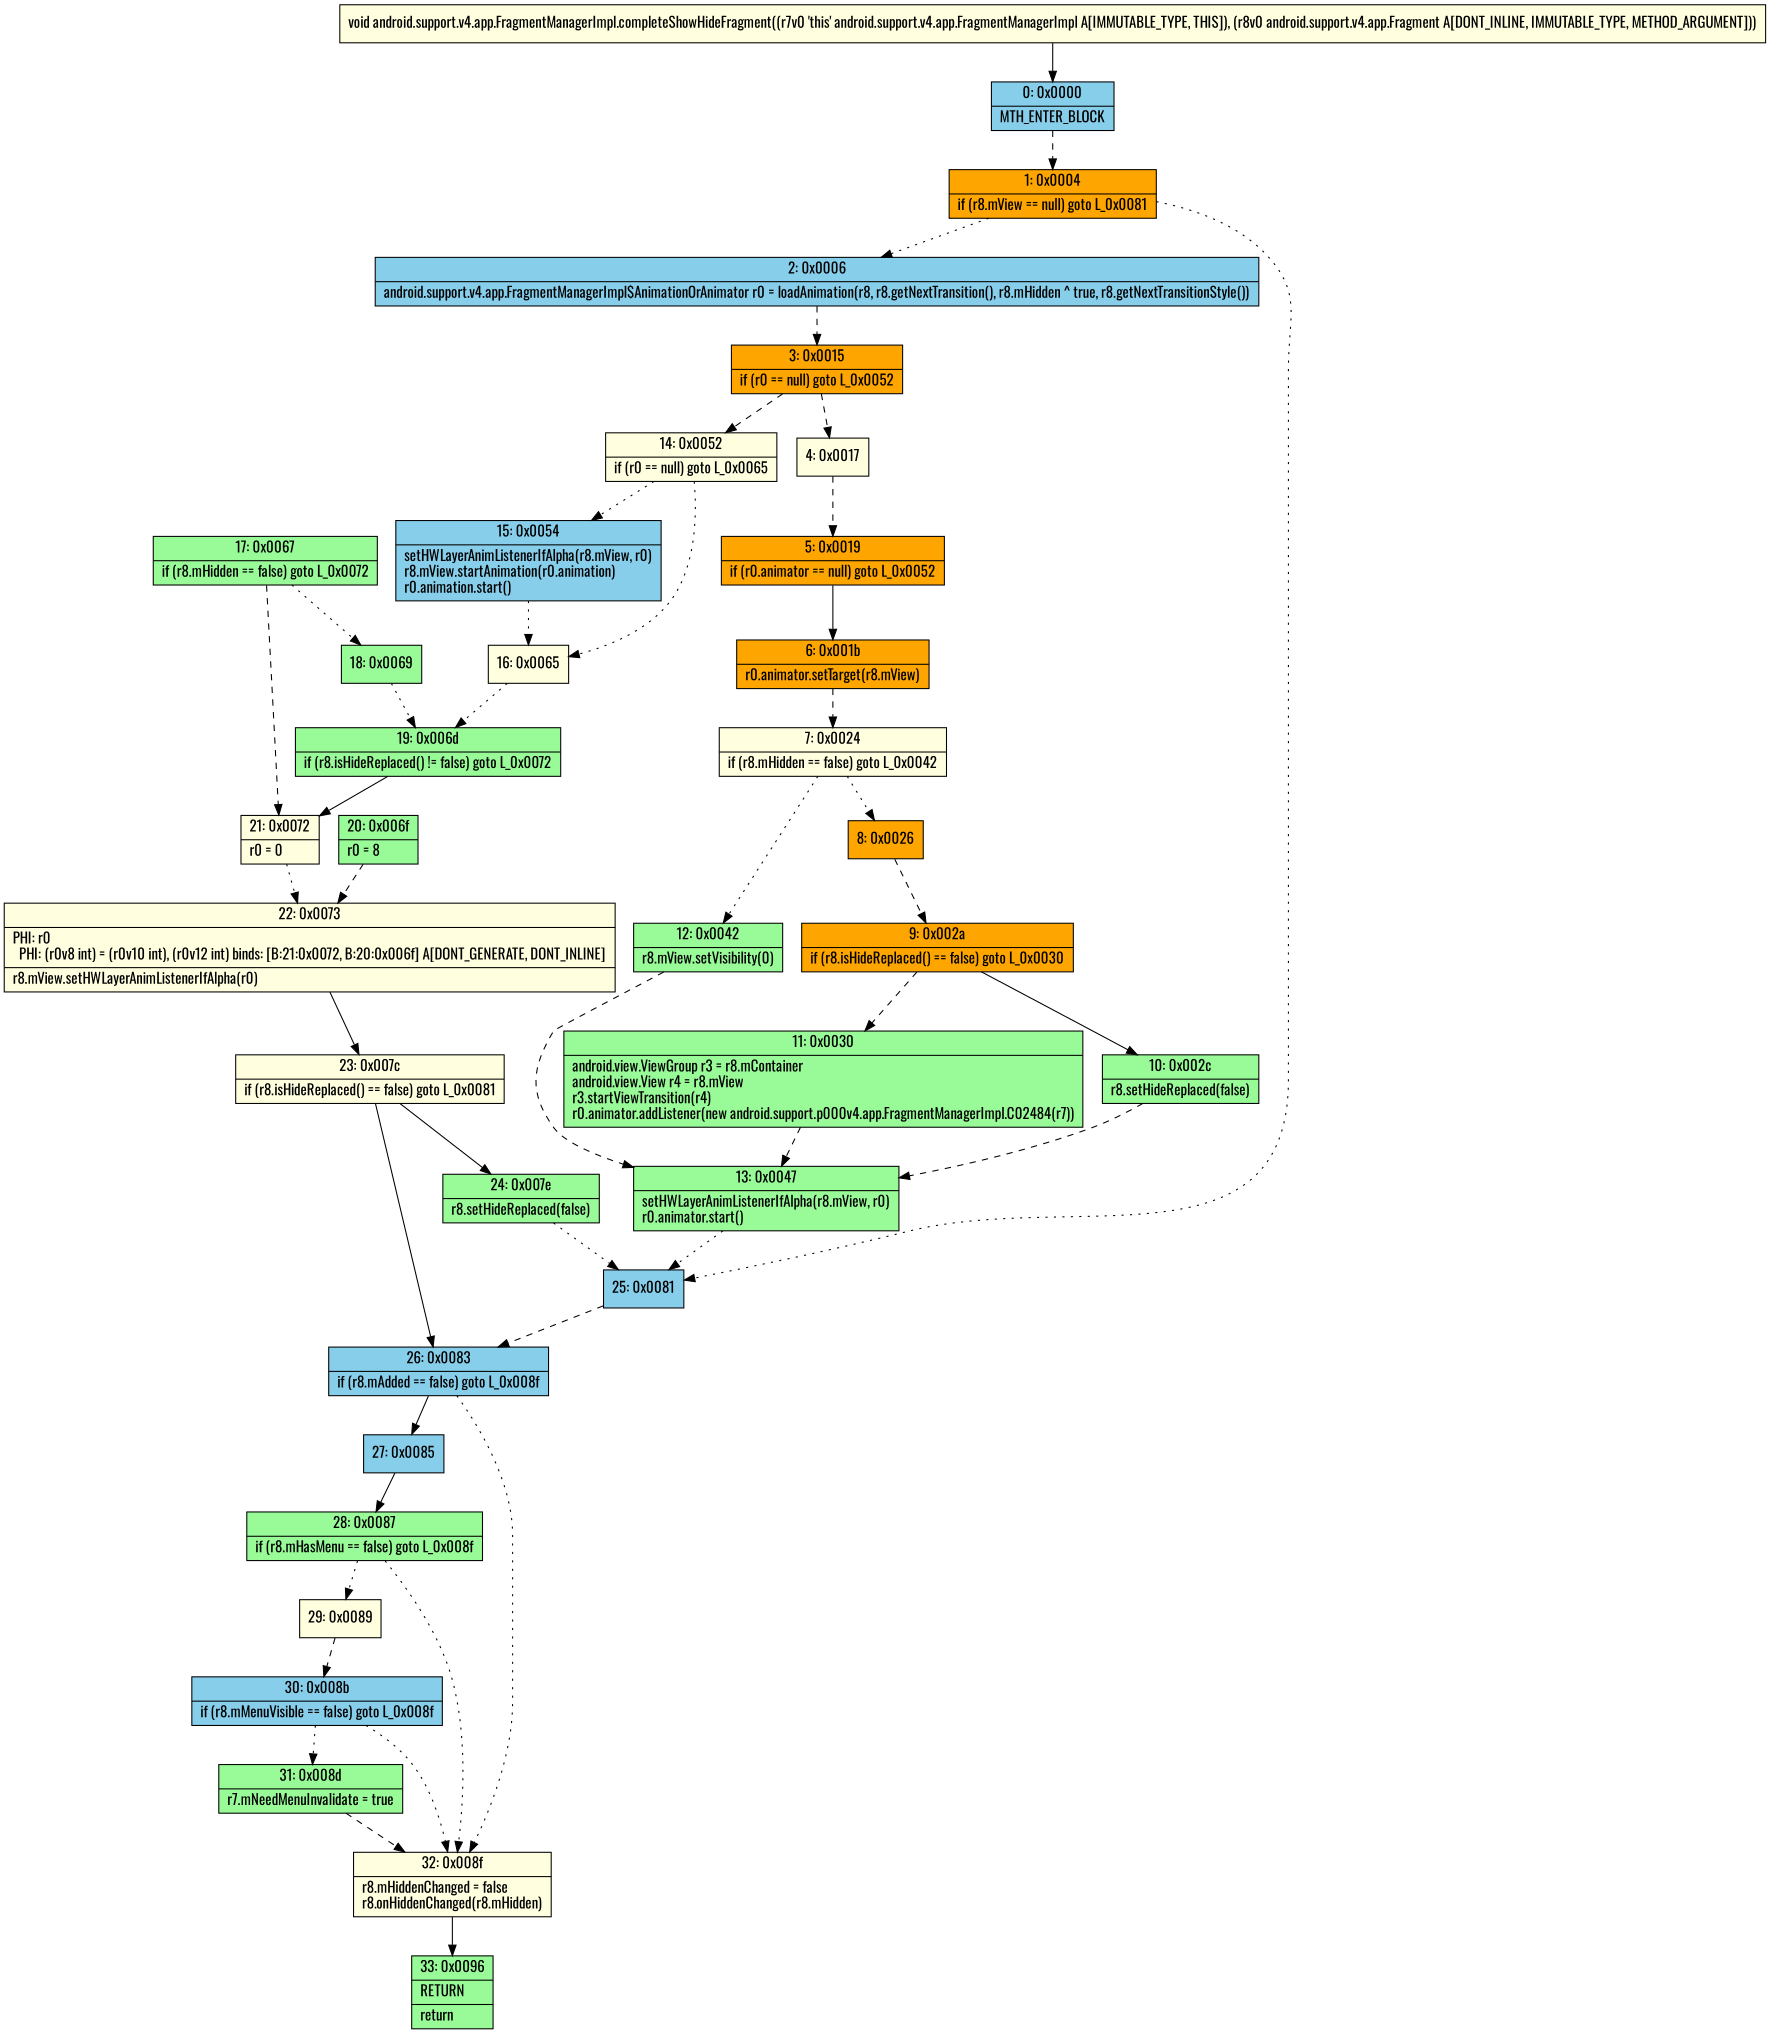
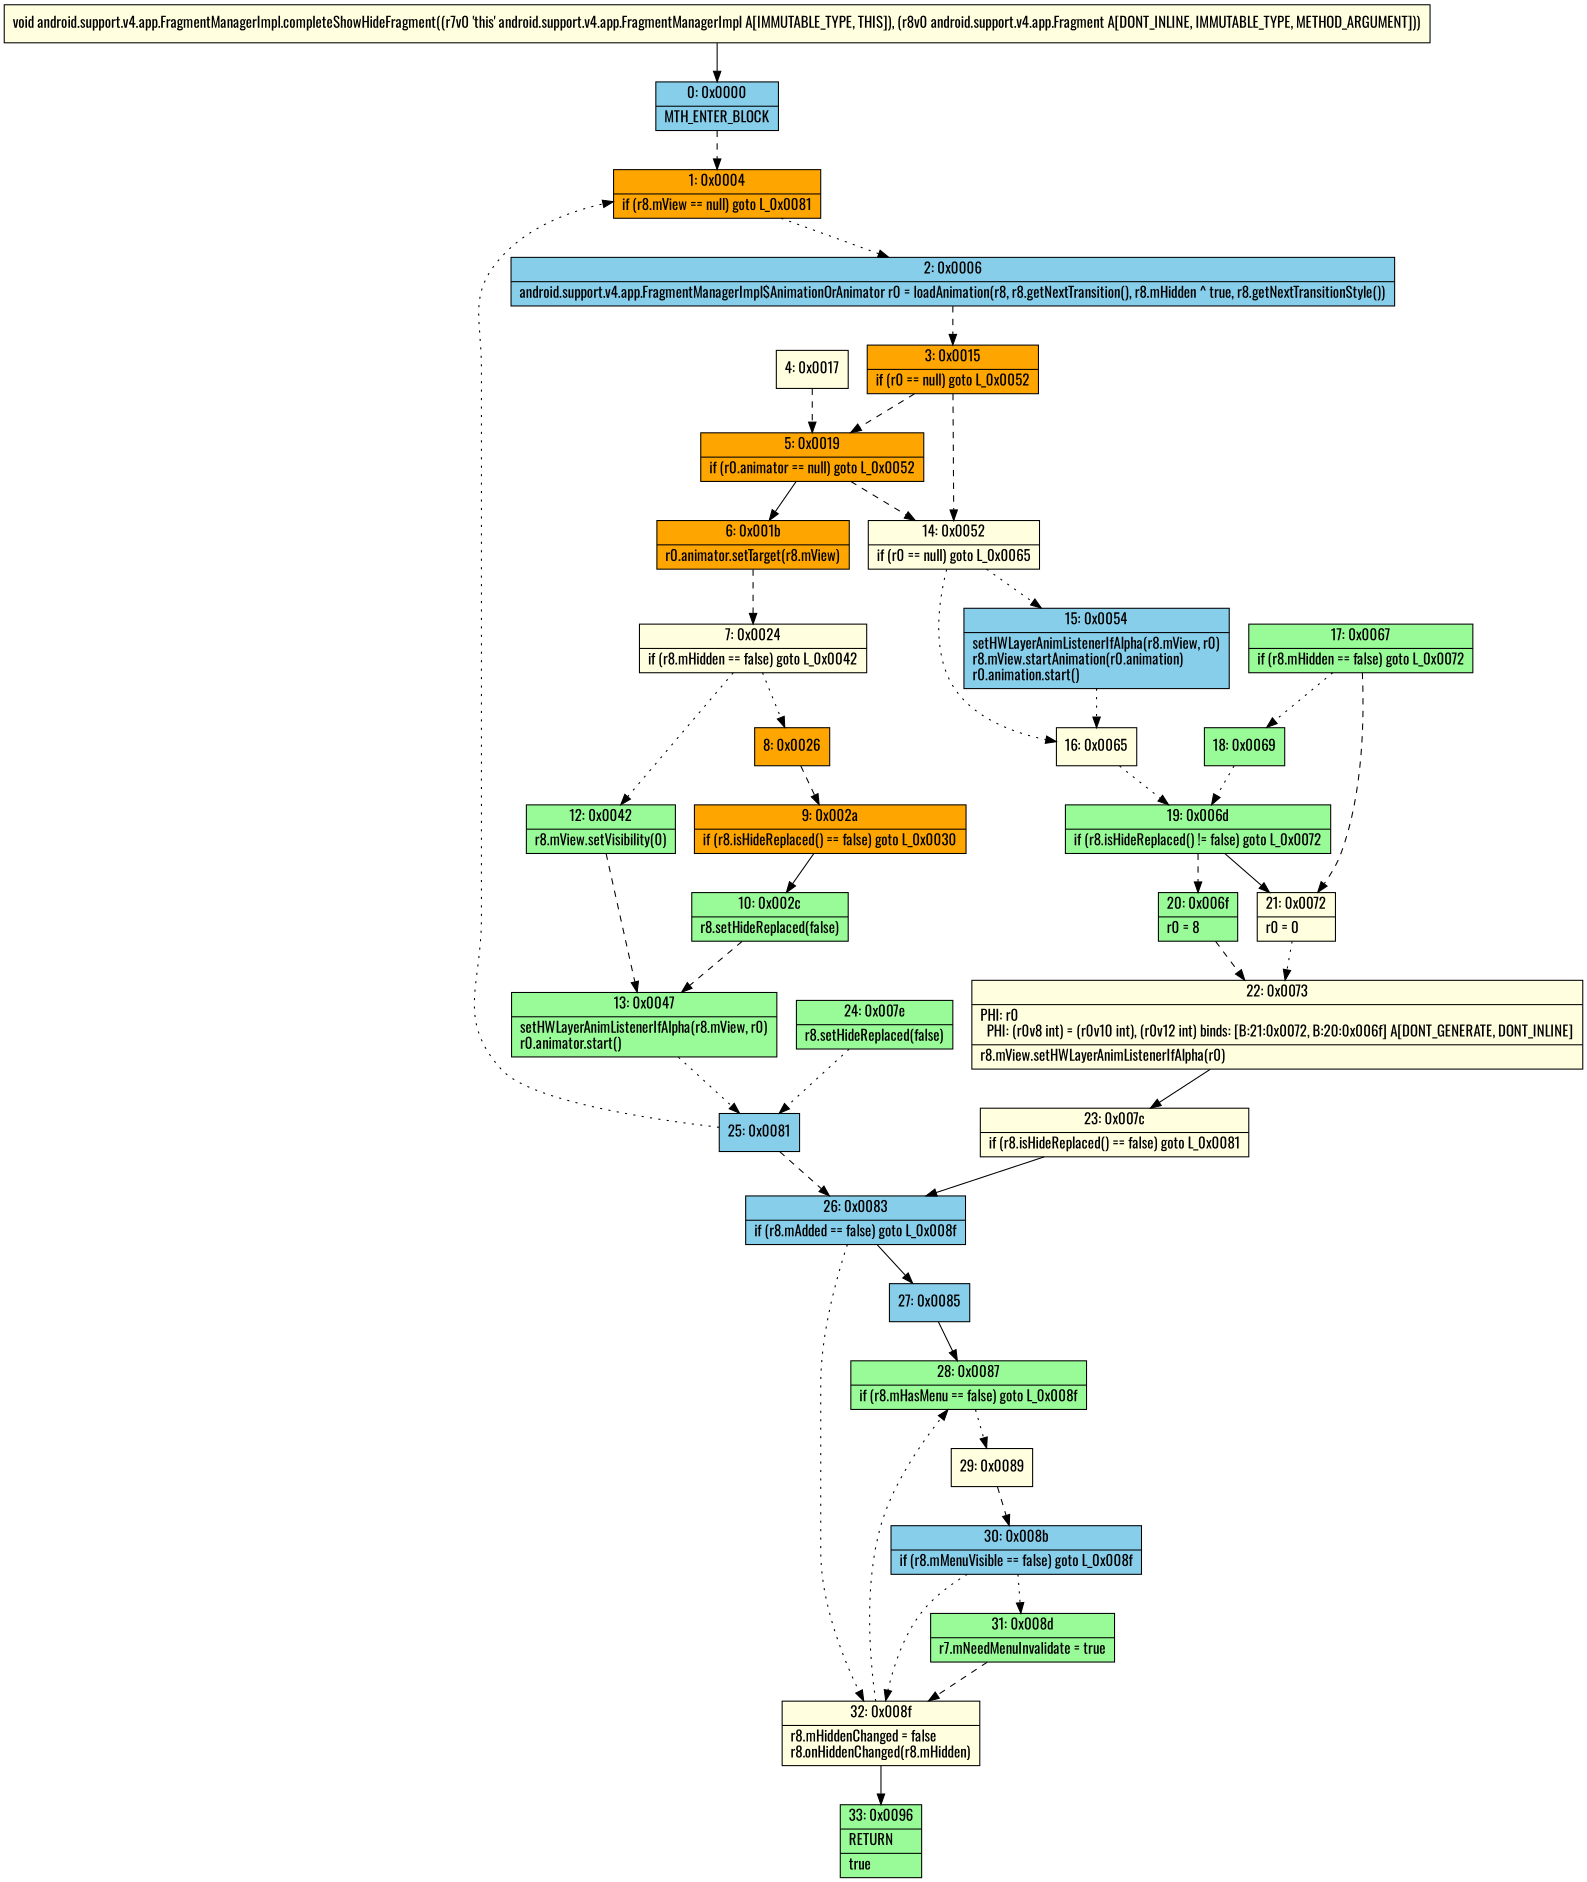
edge "3: 0x0015" -> "4: 0x0017": now "3: 0x0015" -> "5: 0x0019"
edge "5: 0x0019" -> "14: 0x0052": added
edge "19: 0x006d" -> "20: 0x006f": added
edge "1: 0x0004" -> "25: 0x0081": reversed
node "11: 0x0030": removed
edge "23: 0x007c" -> "24: 0x007e": removed
edge "28: 0x0087" -> "32: 0x008f": reversed
node "33: 0x0096": text "return" -> "true"
